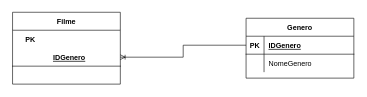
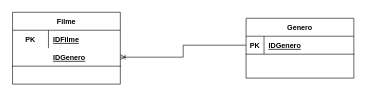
node "IDFilme": added
node "NomeGenero": removed
